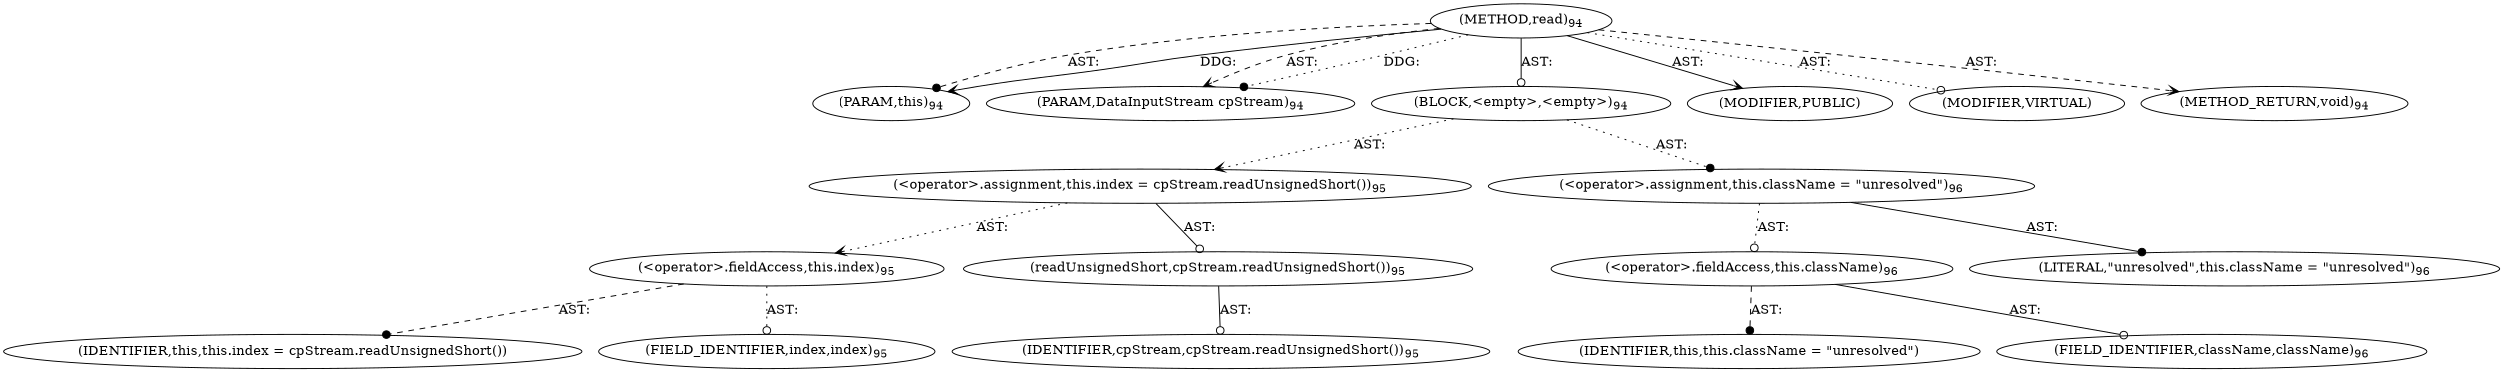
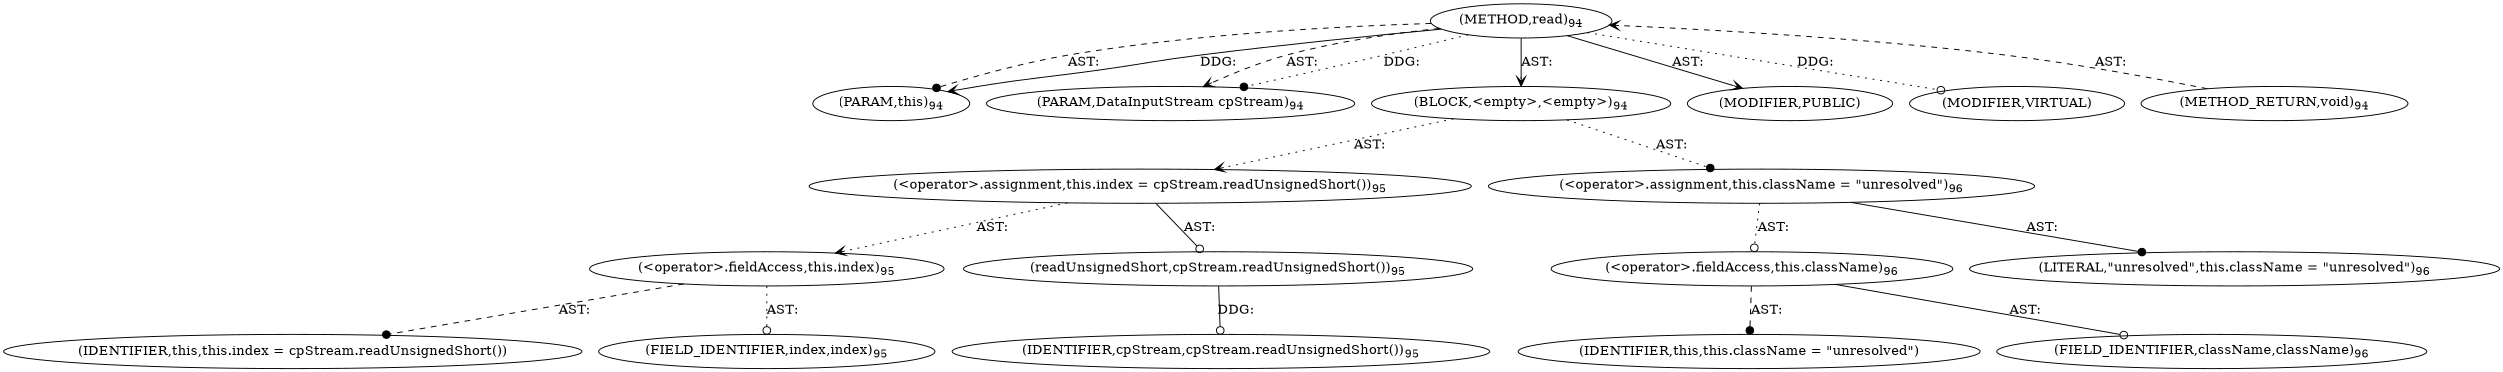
edge "(METHOD,read)" -> "(BLOCK,<empty>,<empty>)": arrowhead odot -> vee
edge "(METHOD,read)" -> "(METHOD_RETURN,void)": reversed
edge "(METHOD,read)" -> "(MODIFIER,VIRTUAL)": label "AST: " -> "DDG: "
edge "(readUnsignedShort,cpStream.readUnsignedShort())" -> "(IDENTIFIER,cpStream,cpStream.readUnsignedShort())": label "AST: " -> "DDG: "
